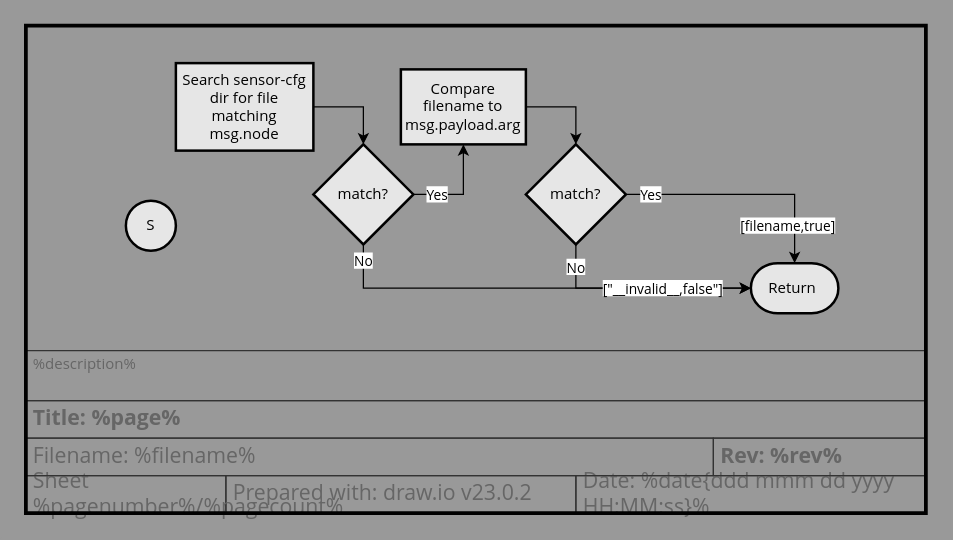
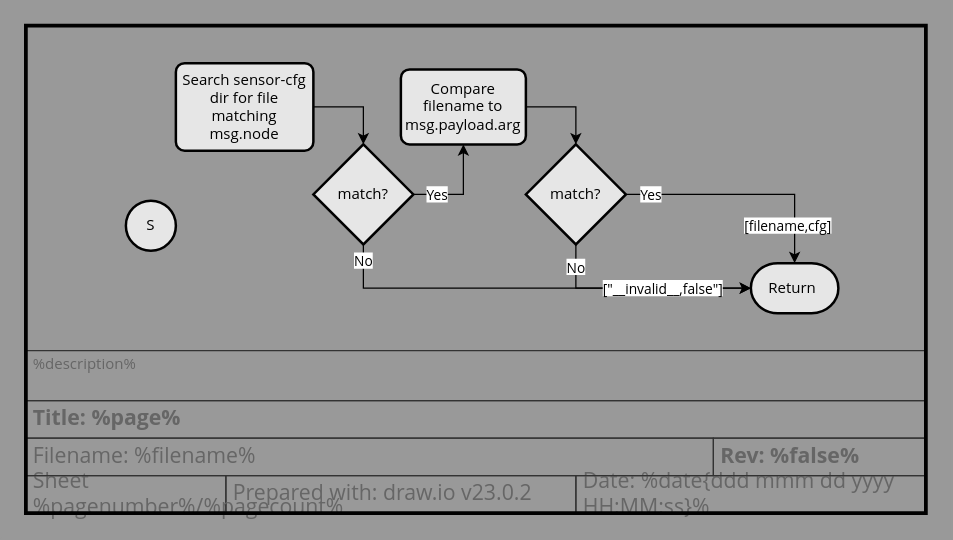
node "Search sensor-cfg dir for file matching msg.node": shape rectangle -> rounded rectangle
node "Compare filename to msg.payload.arg": shape rectangle -> rounded rectangle
node "[filename,true]": label "[filename,true]" -> "[filename,cfg]"
node "Rev: %rev%": label "Rev: %rev%" -> "Rev: %false%"
